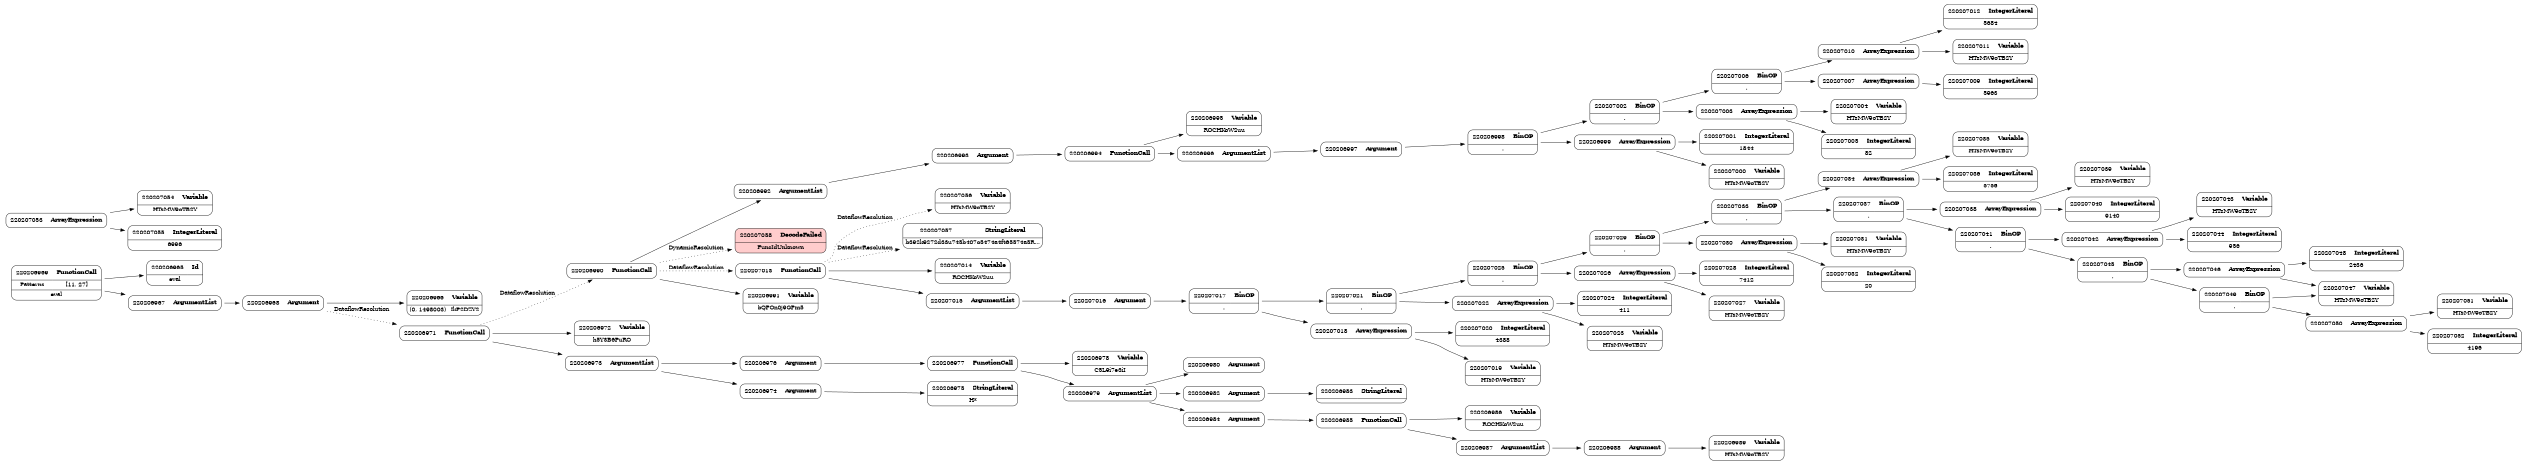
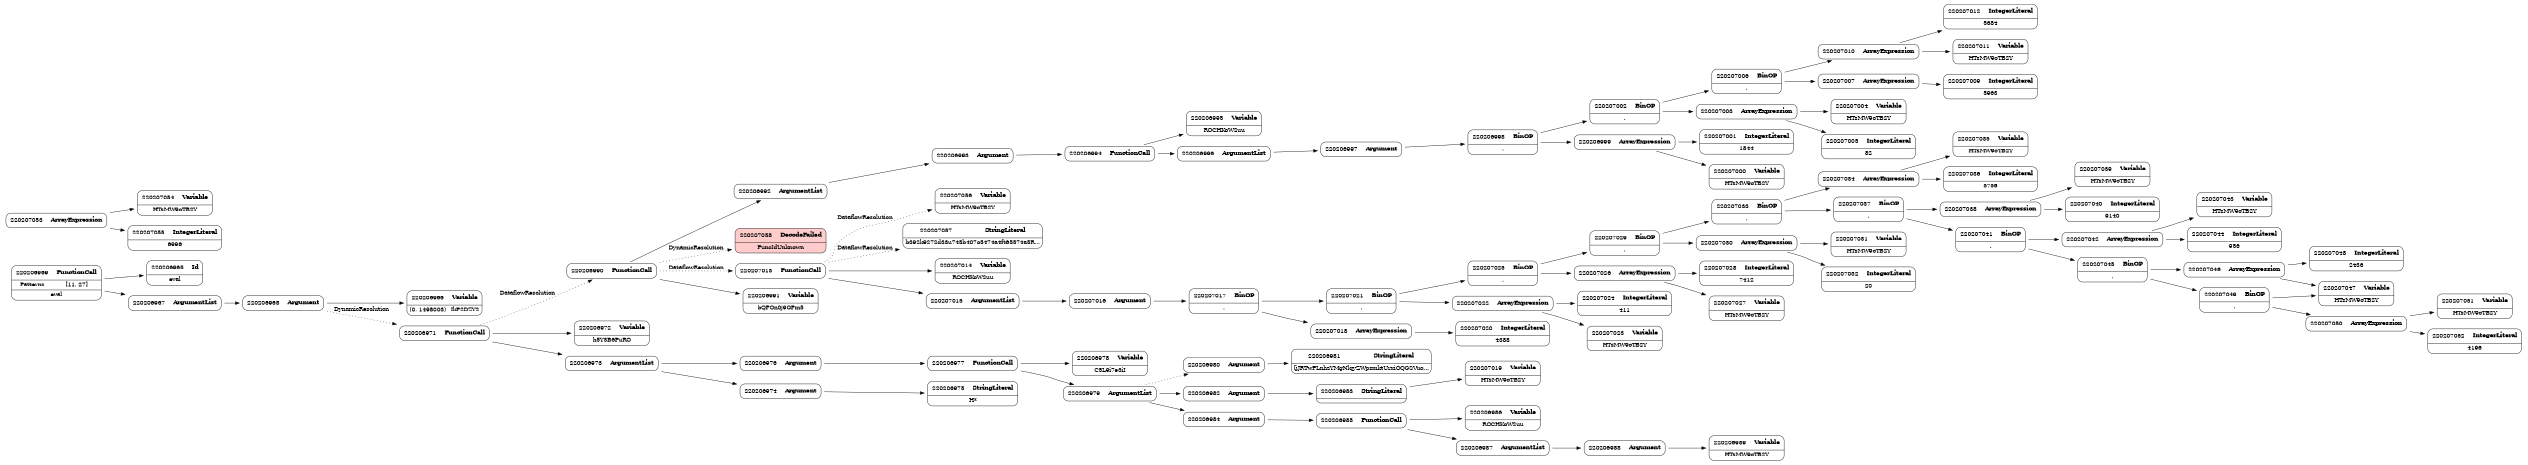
edge "220206968" -> "220206971": label "DataflowResolution" -> "DynamicResolution"
edge "220207018" -> "220207019": now "220206983" -> "220207019"
node "220206981": added
edge "220206979" -> "220206980": style solid -> dotted
